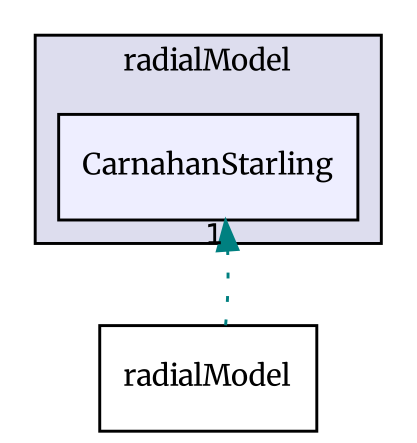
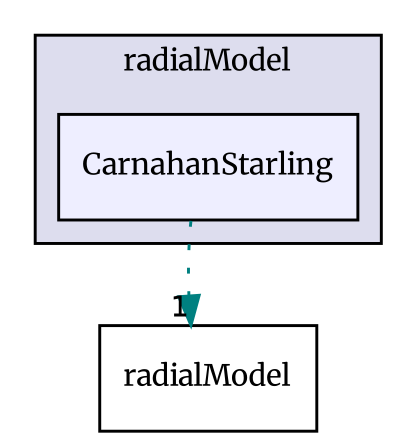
edge "radialModel" -> "CarnahanStarling": reversed
